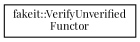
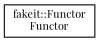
node "fakeit::VerifyUnverified Functor": label "fakeit::VerifyUnverified Functor" -> "fakeit::Functor Functor"
